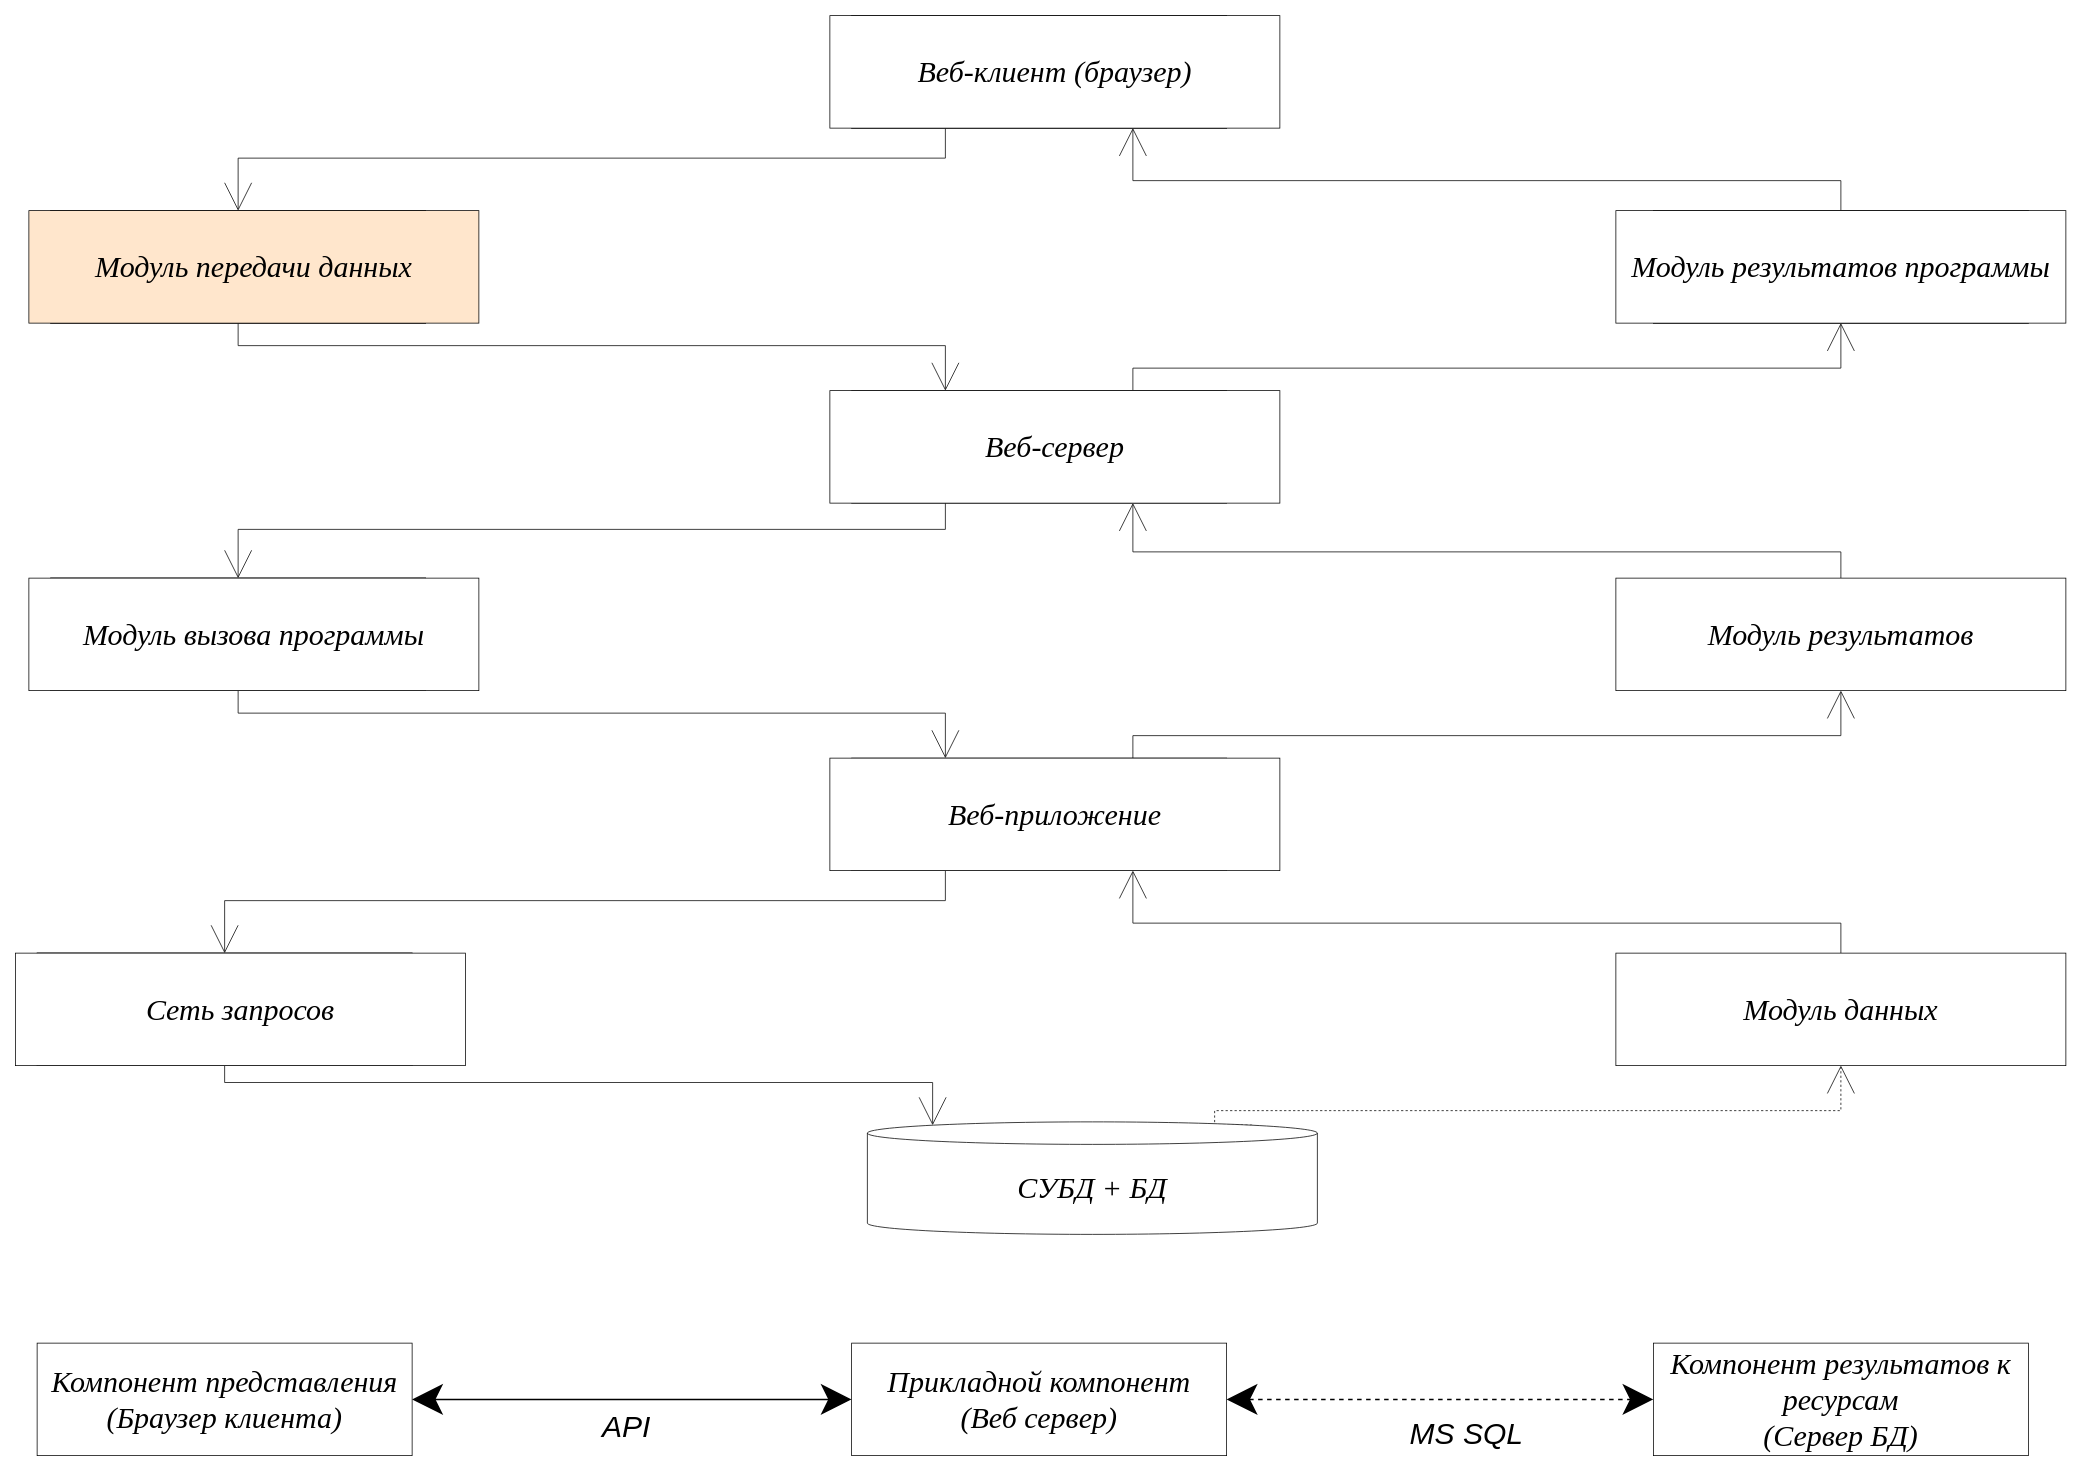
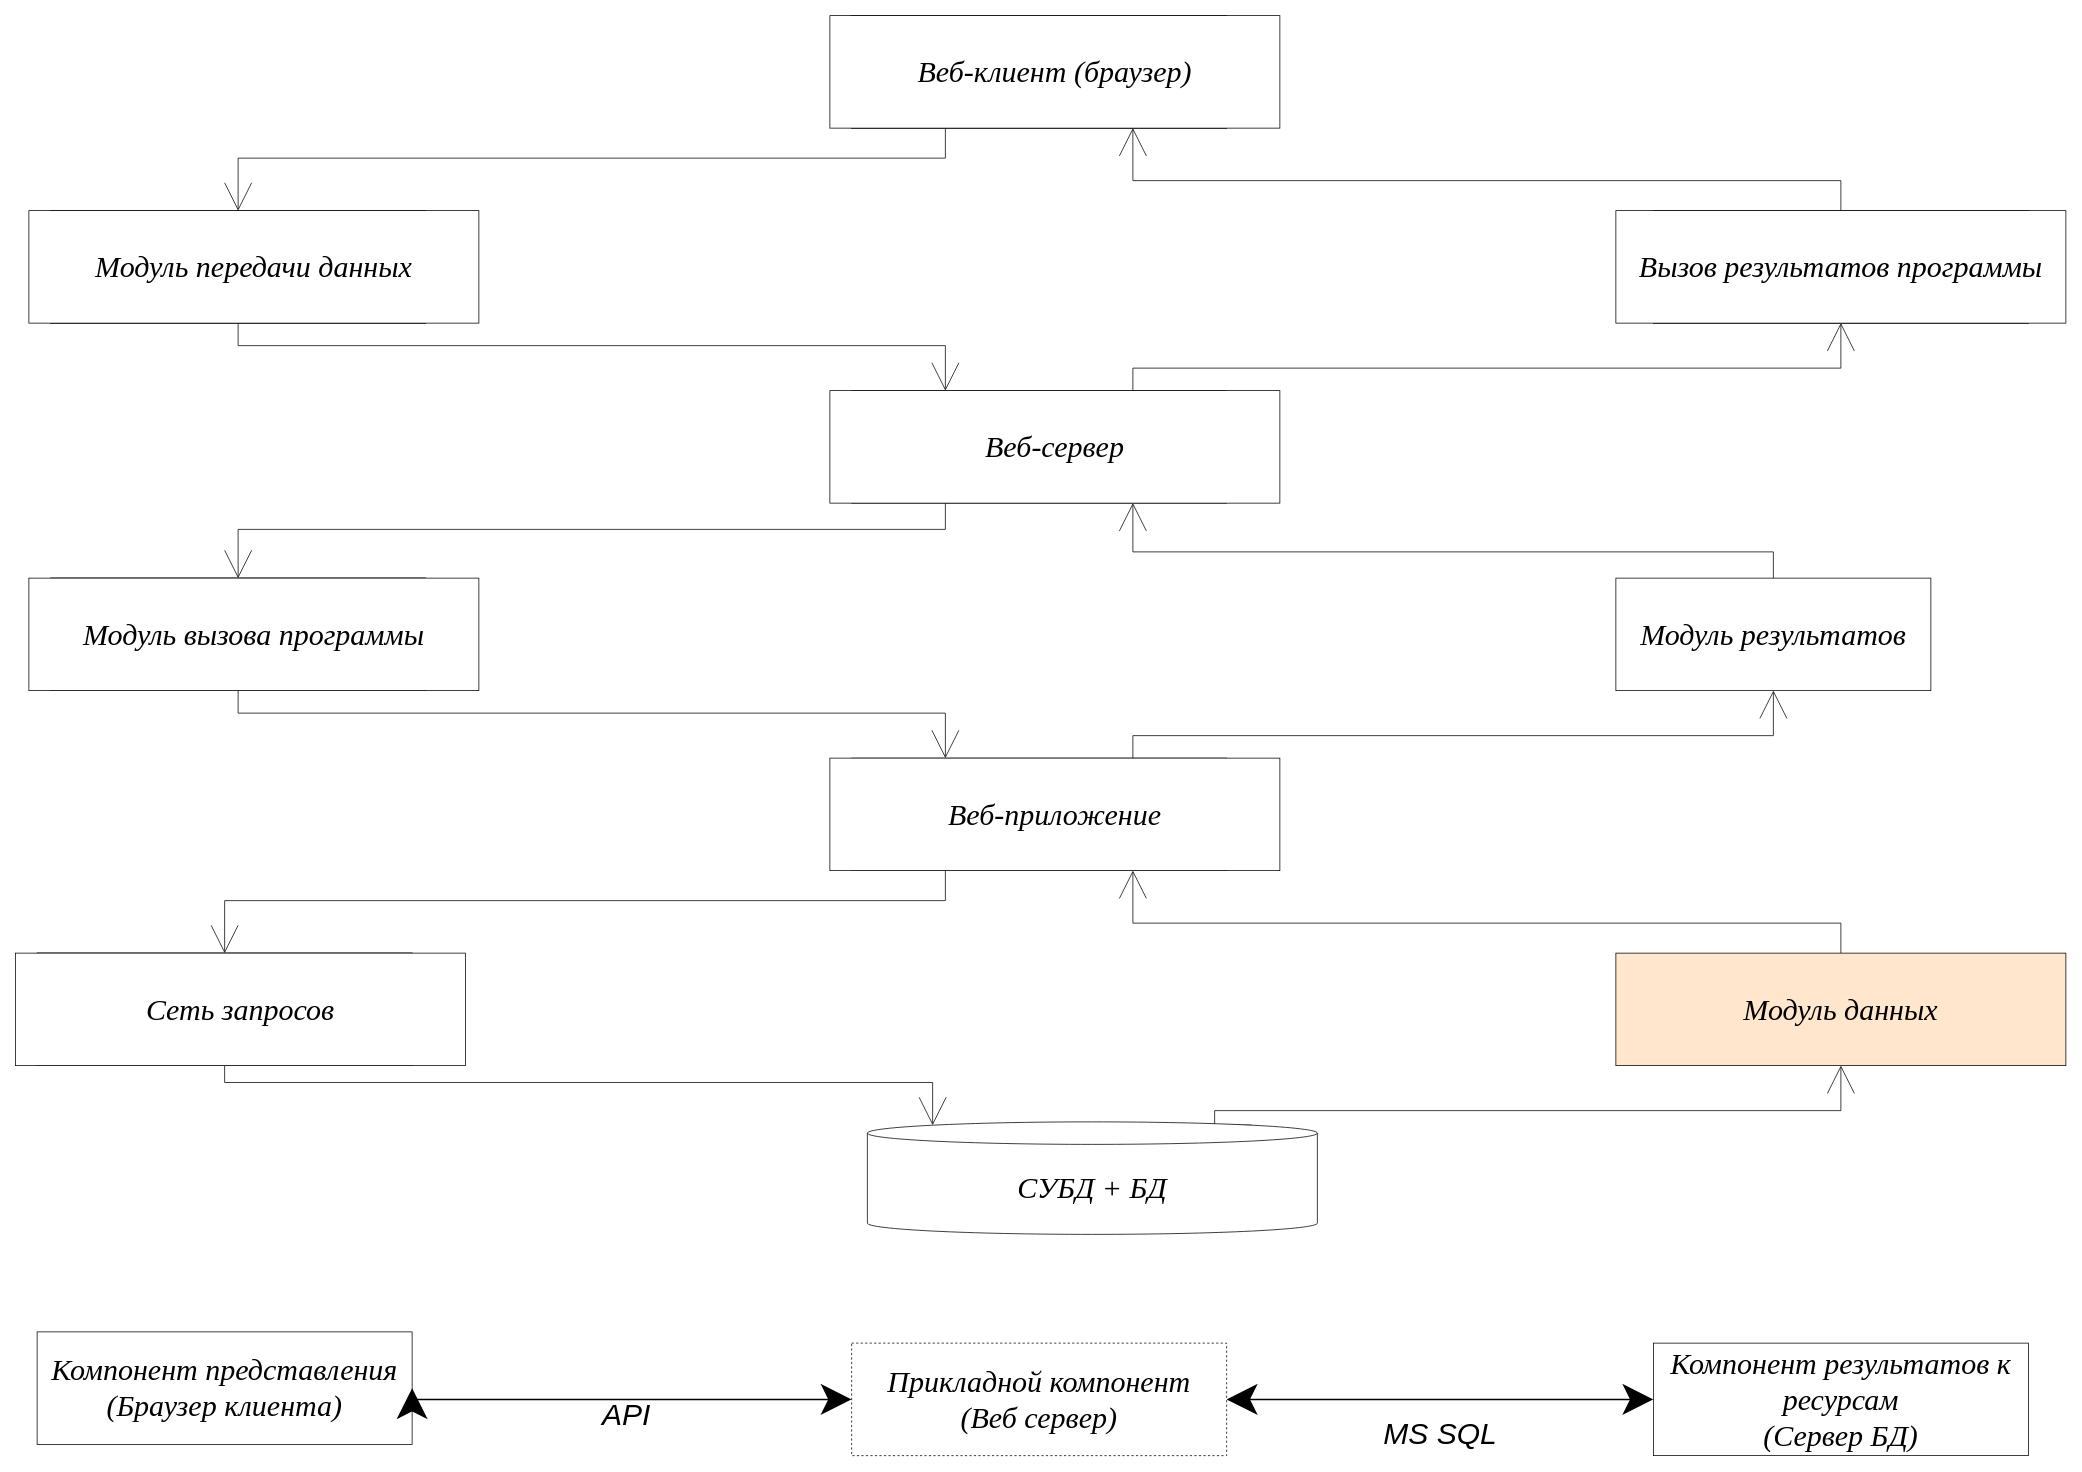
node "Модуль передачи данных": fillcolor #ffe6cc -> #ffffff
node "Модуль результатов программы": label "Модуль результатов программы" -> "Вызов результатов программы"
node "Модуль результатов": size 450x113 -> 315x113
node "Модуль данных": fillcolor #ffffff -> #ffe6cc
edge "СУБД + БД" -> "Модуль данных": style dashed -> solid
node "Компонент представления (Браузер клиента)": moved (225, 1399) -> (225, 1388)
node "Прикладной компонент (Веб сервер)": style solid -> dashed
edge "Прикладной компонент (Веб сервер)" -- "Компонент результатов к ресурсам (Сервер БД)": style dashed -> solid
node "API": moved (627, 1425) -> (627, 1414)
node "MS SQL": moved (1467, 1433) -> (1440, 1433)
